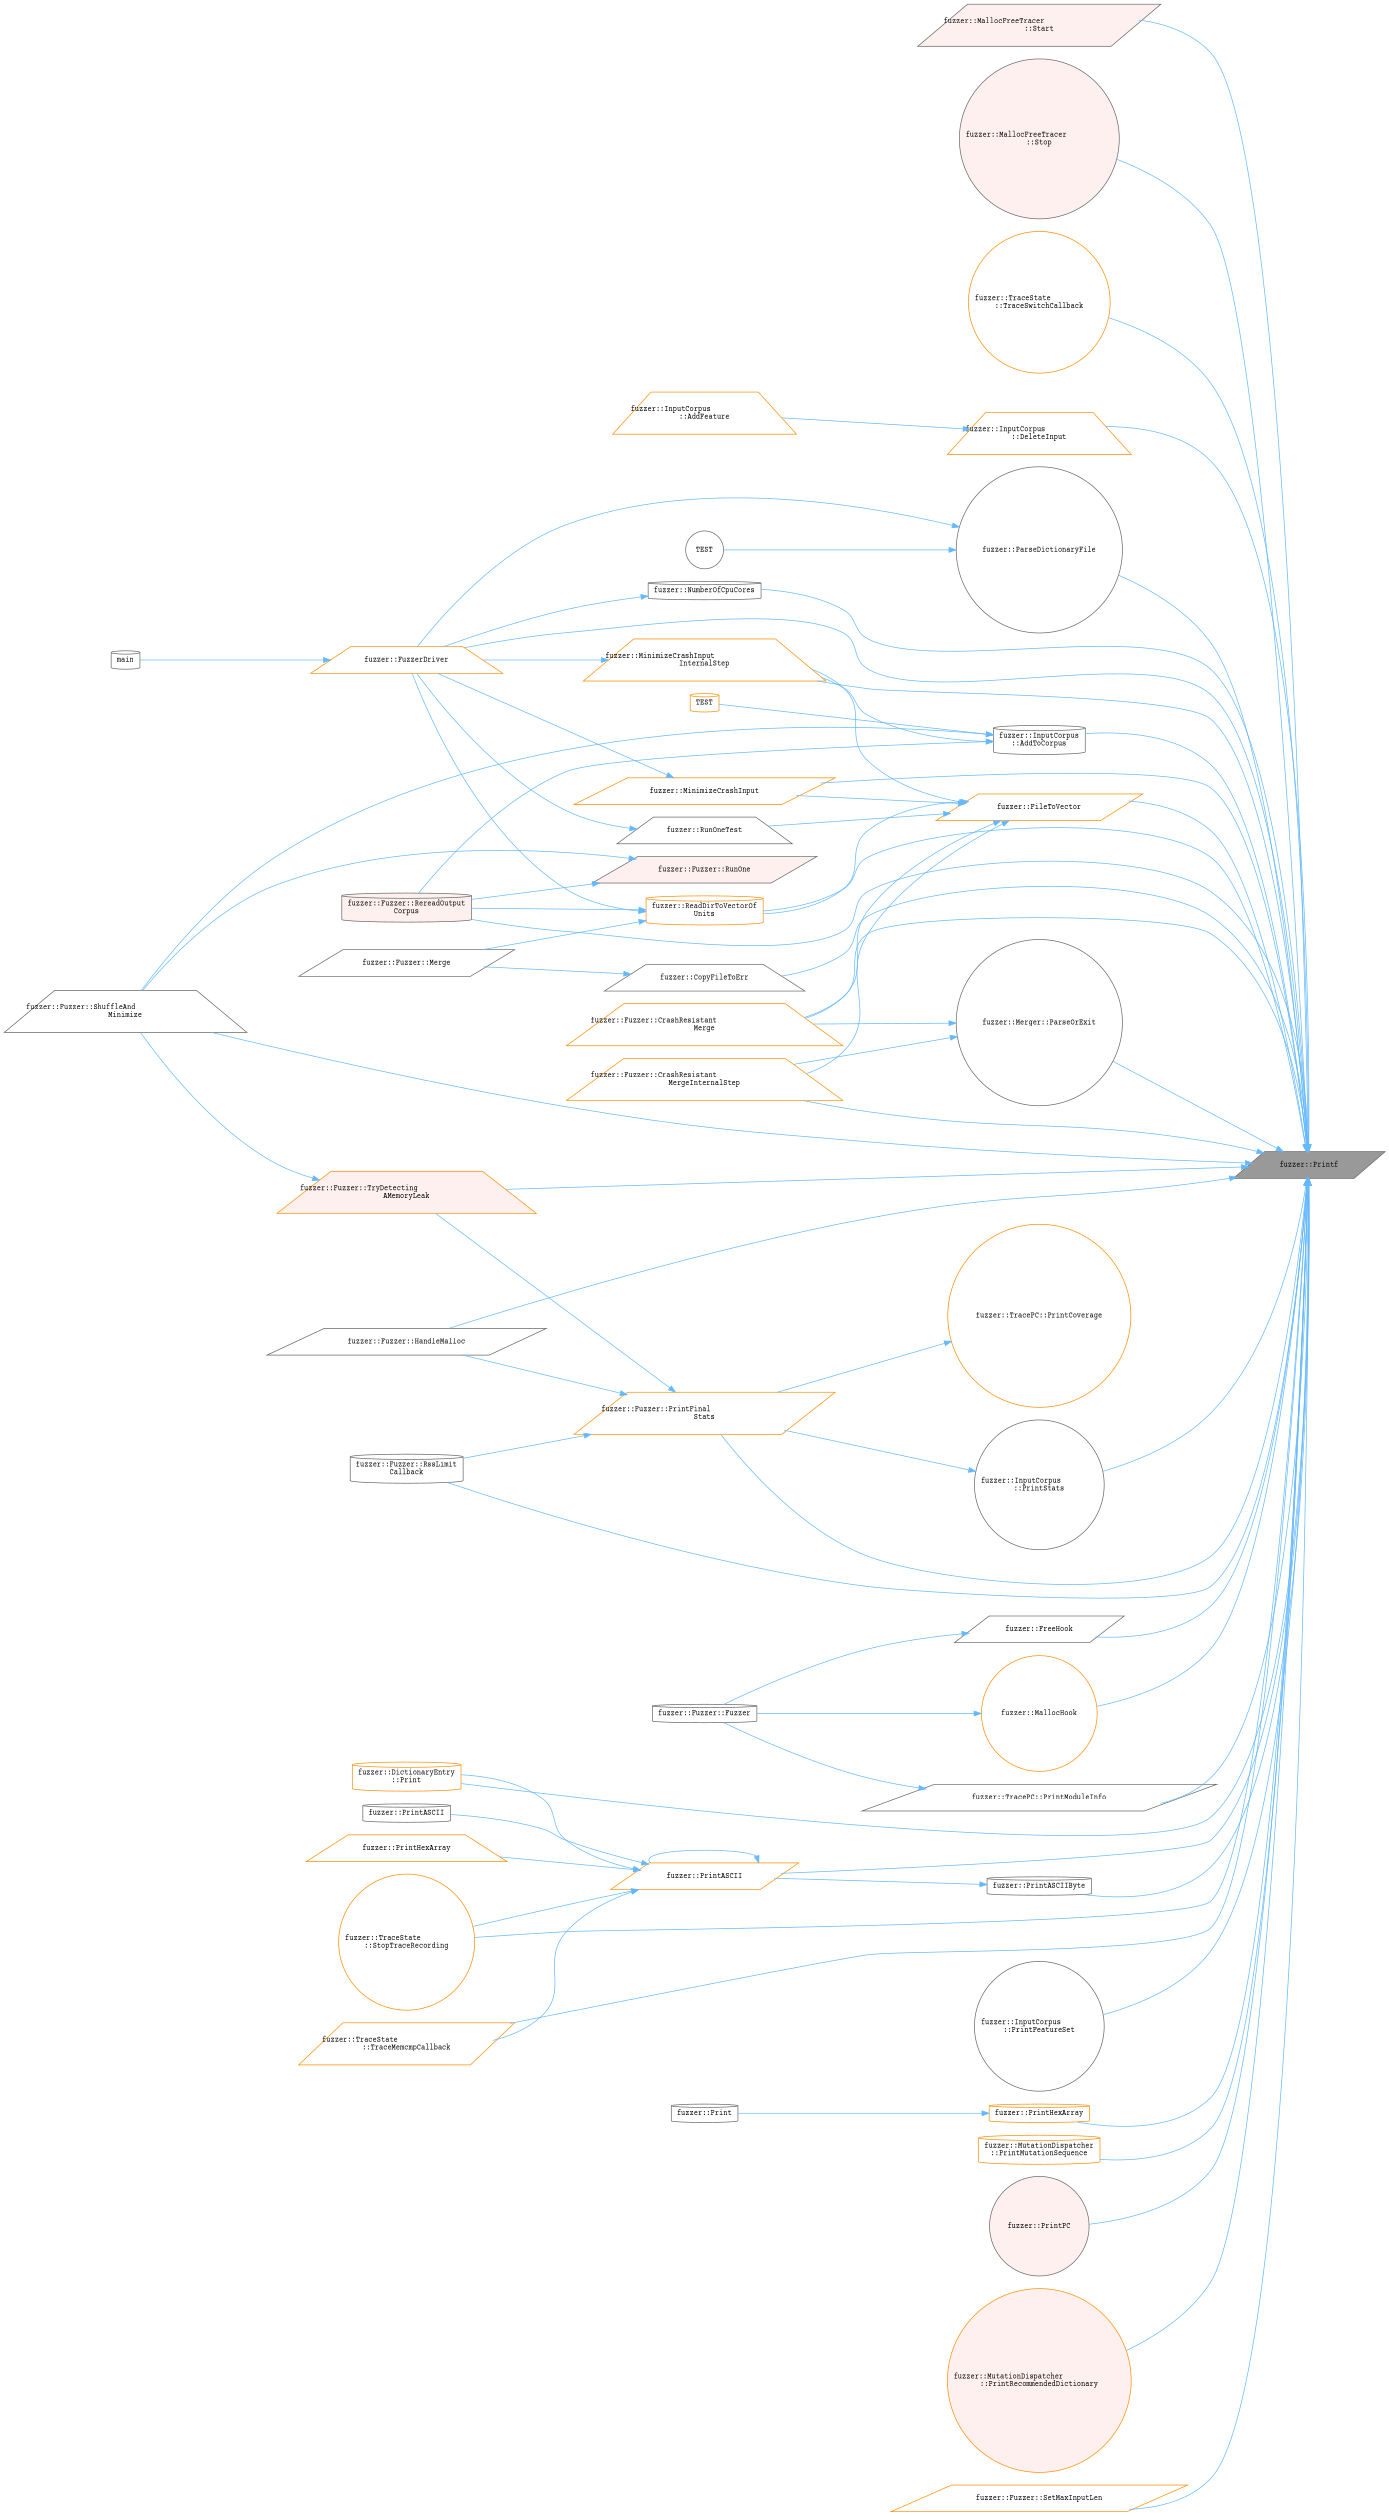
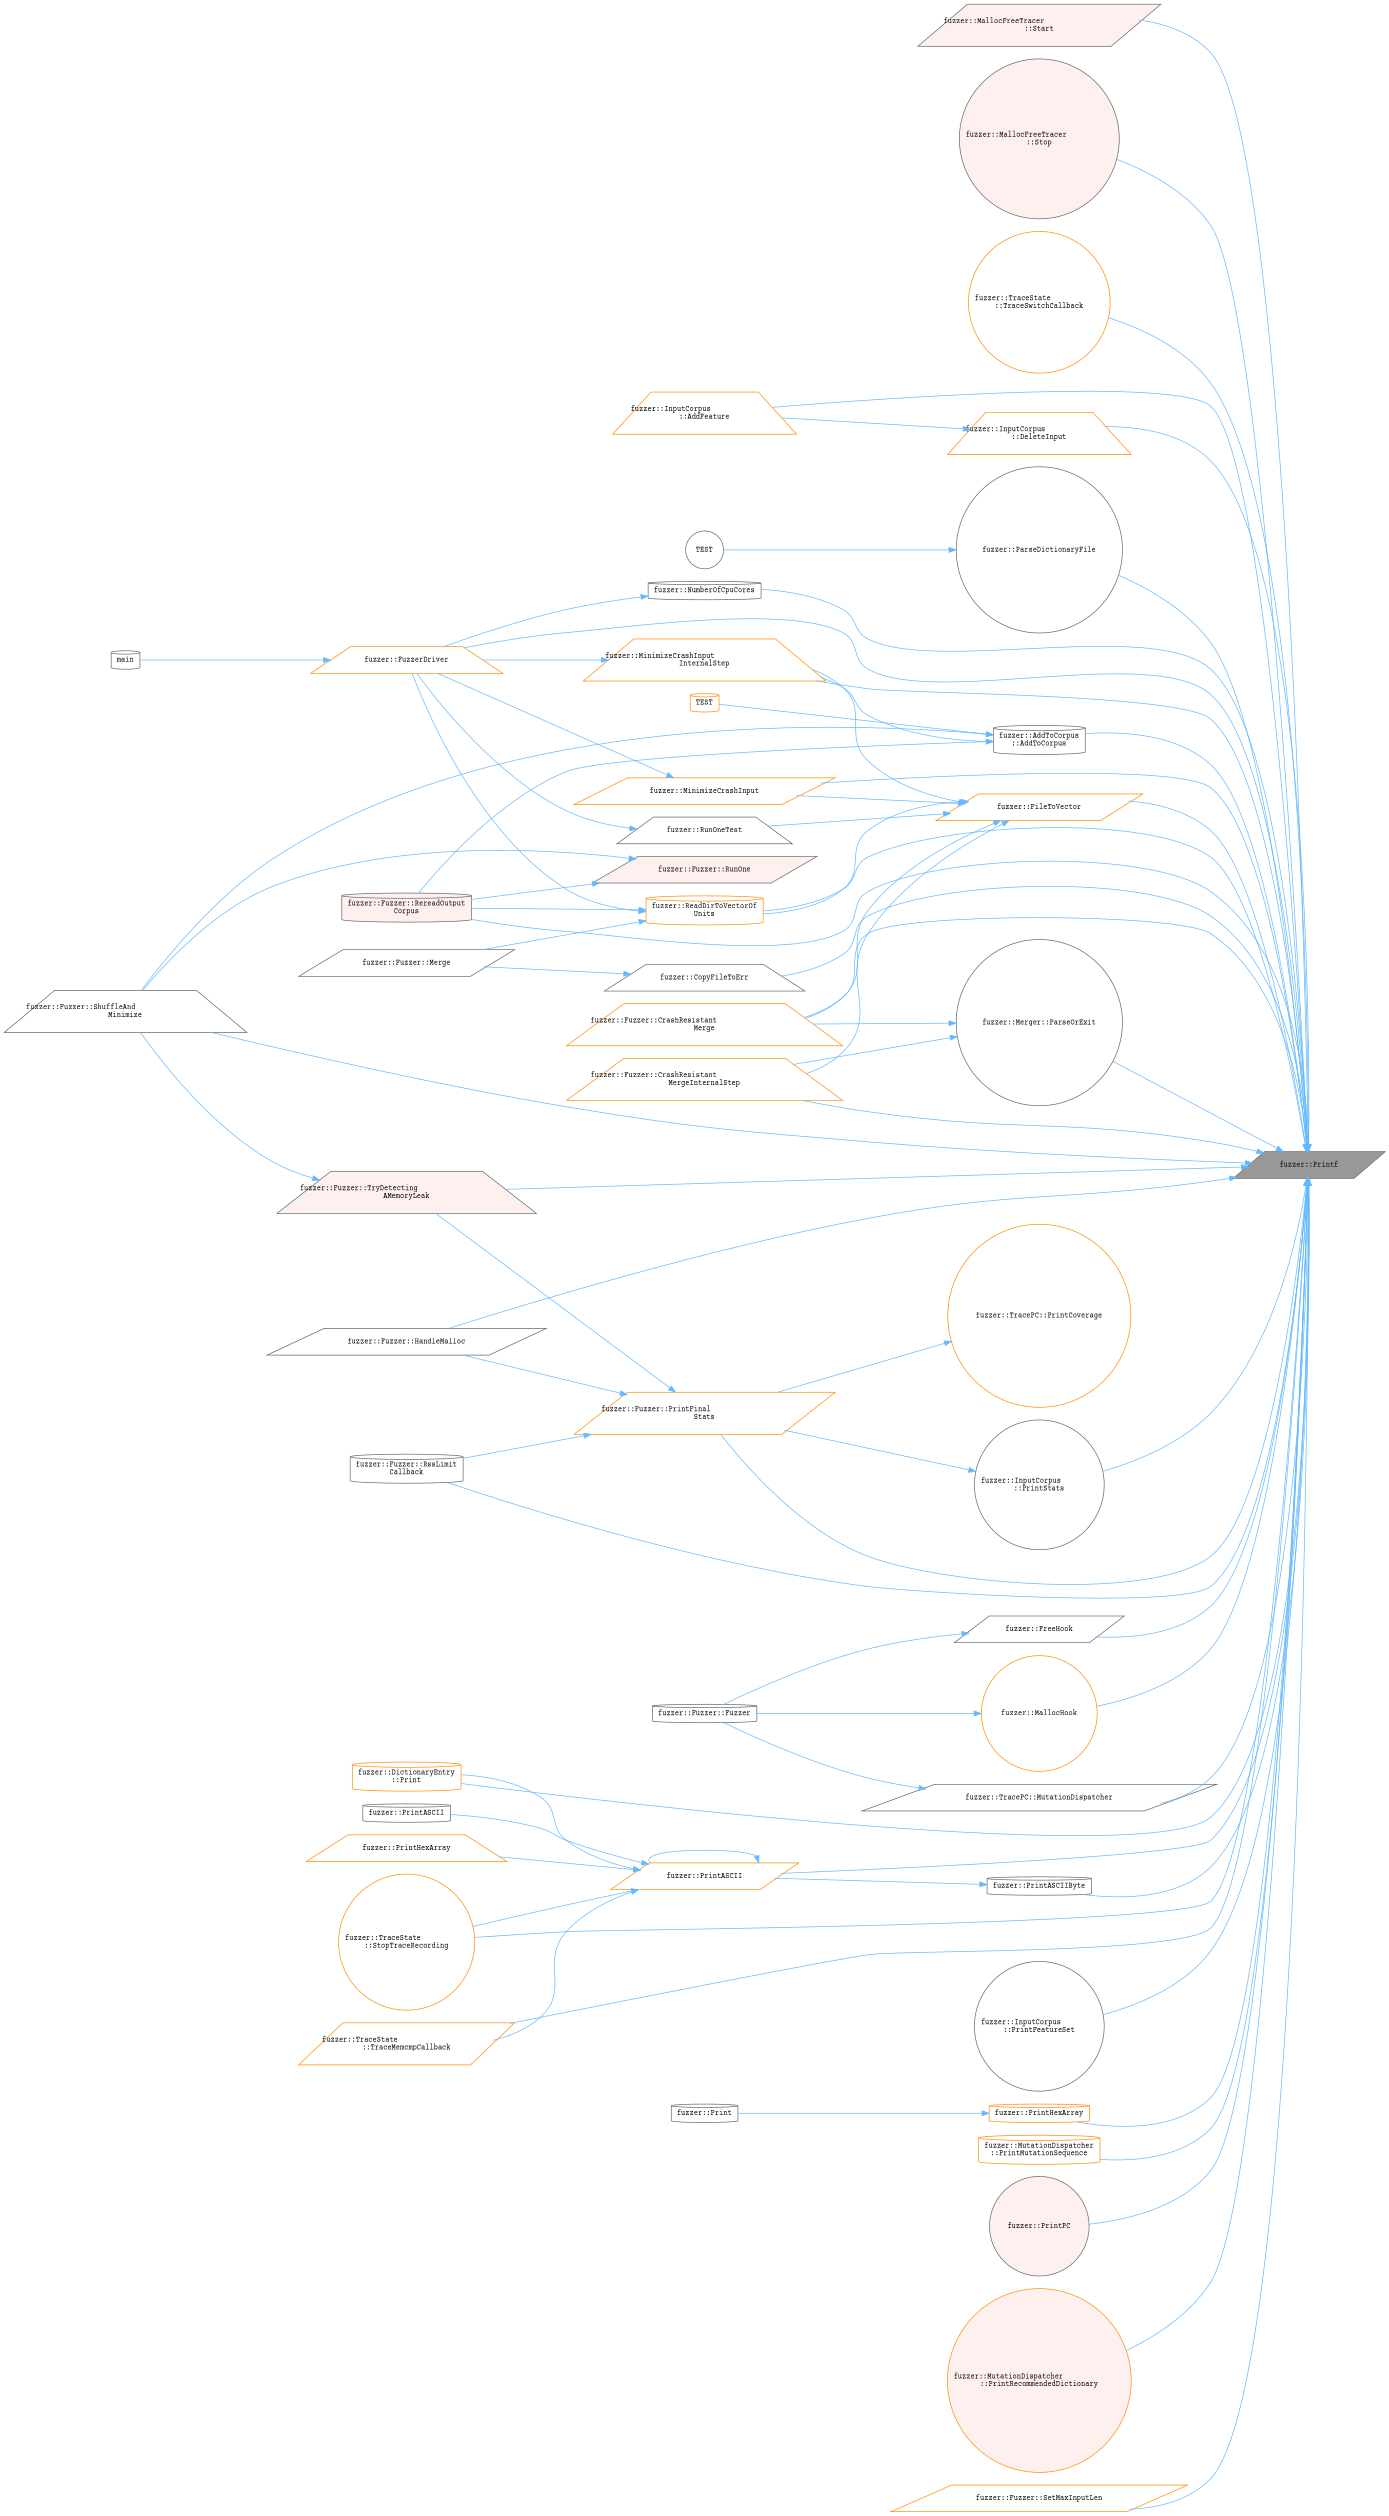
edge "fuzzer::FuzzerDriver" -> "fuzzer::ParseDictionaryFile": removed
edge "fuzzer::InputCorpus ::AddFeature" -> "fuzzer::Printf": added
node "fuzzer::InputCorpus ::AddToCorpus": label "fuzzer::InputCorpus ::AddToCorpus" -> "fuzzer::AddToCorpus ::AddToCorpus"
node "fuzzer::Fuzzer::TryDetecting AMemoryLeak": color darkorange -> gray40
node "fuzzer::TracePC::PrintModuleInfo": label "fuzzer::TracePC::PrintModuleInfo" -> "fuzzer::TracePC::MutationDispatcher"
